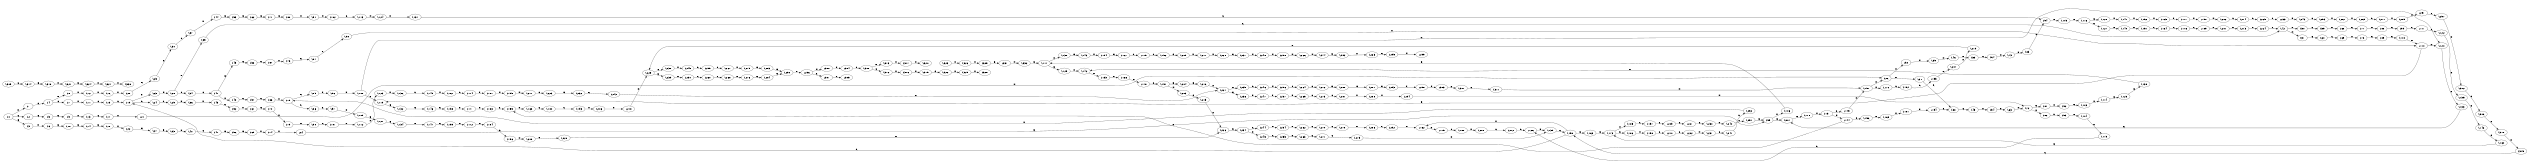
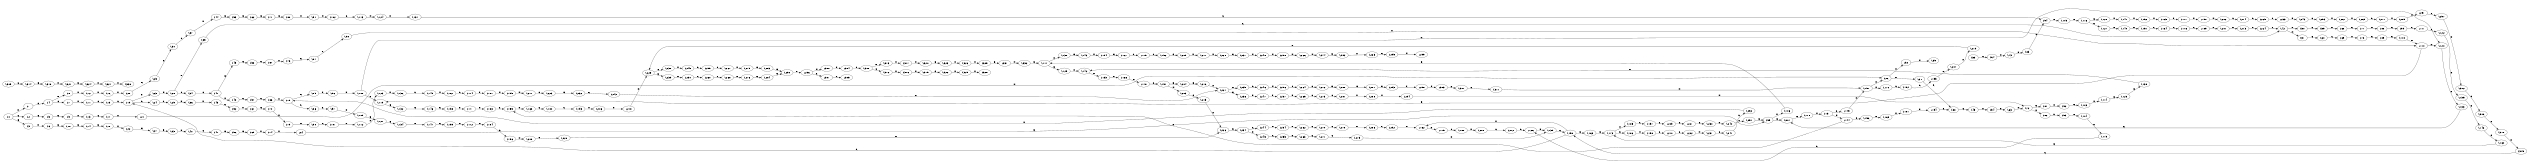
node "S46": removed
edge "S320" -> "S323": added, label "G"
